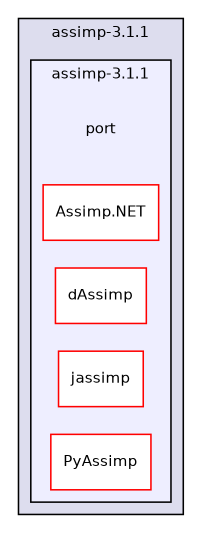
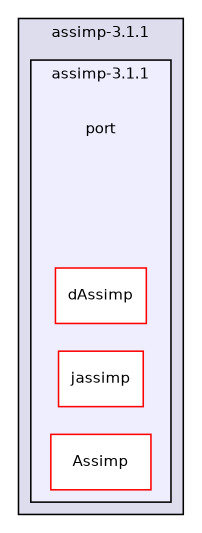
node "Assimp.NET": removed
node "PyAssimp": label "PyAssimp" -> "Assimp"
